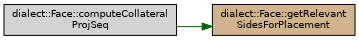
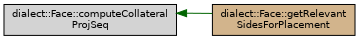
edge "dialect::Face::computeCollateral ProjSeq" -> "dialect::Face::getRelevant SidesForPlacement": reversed
